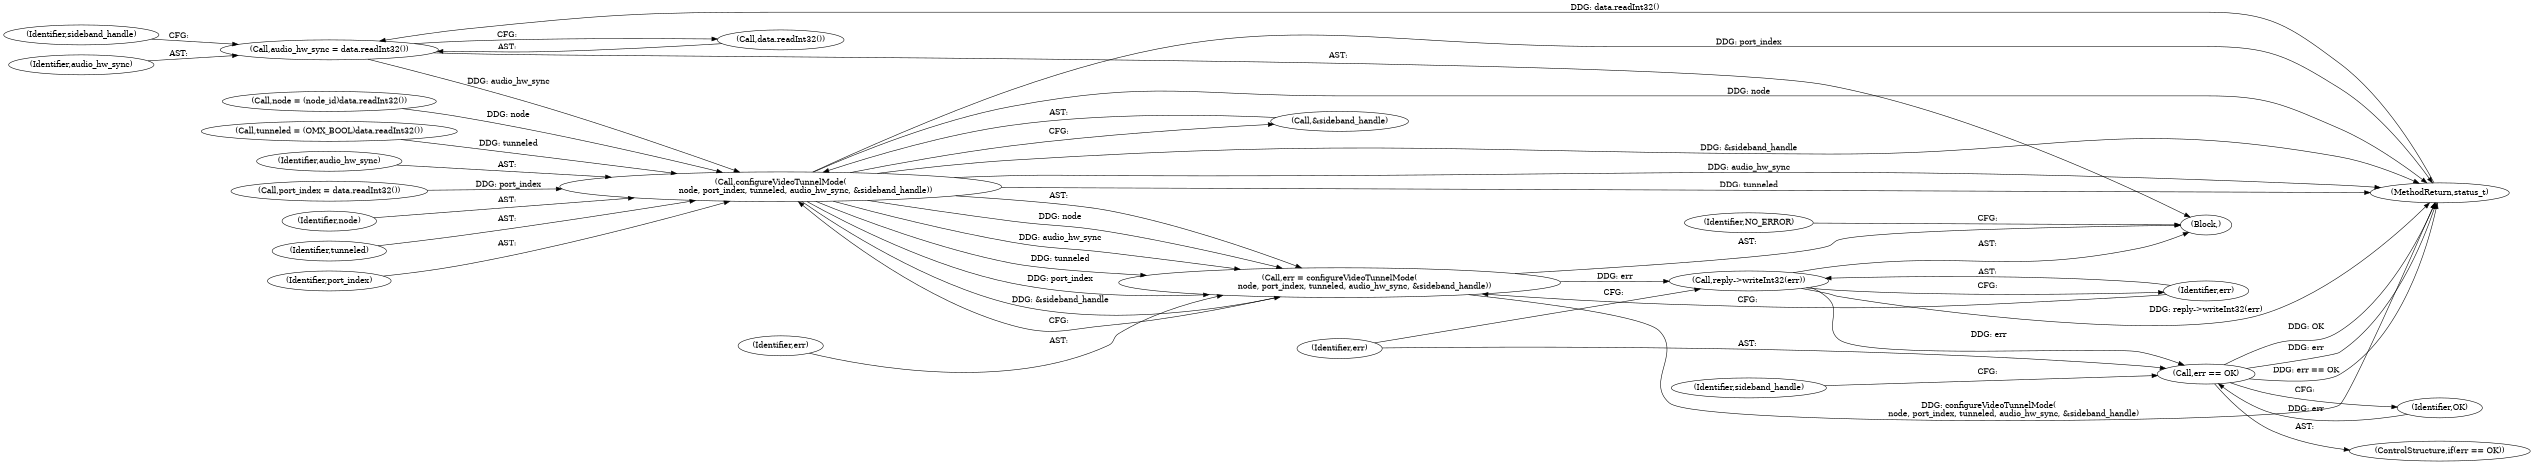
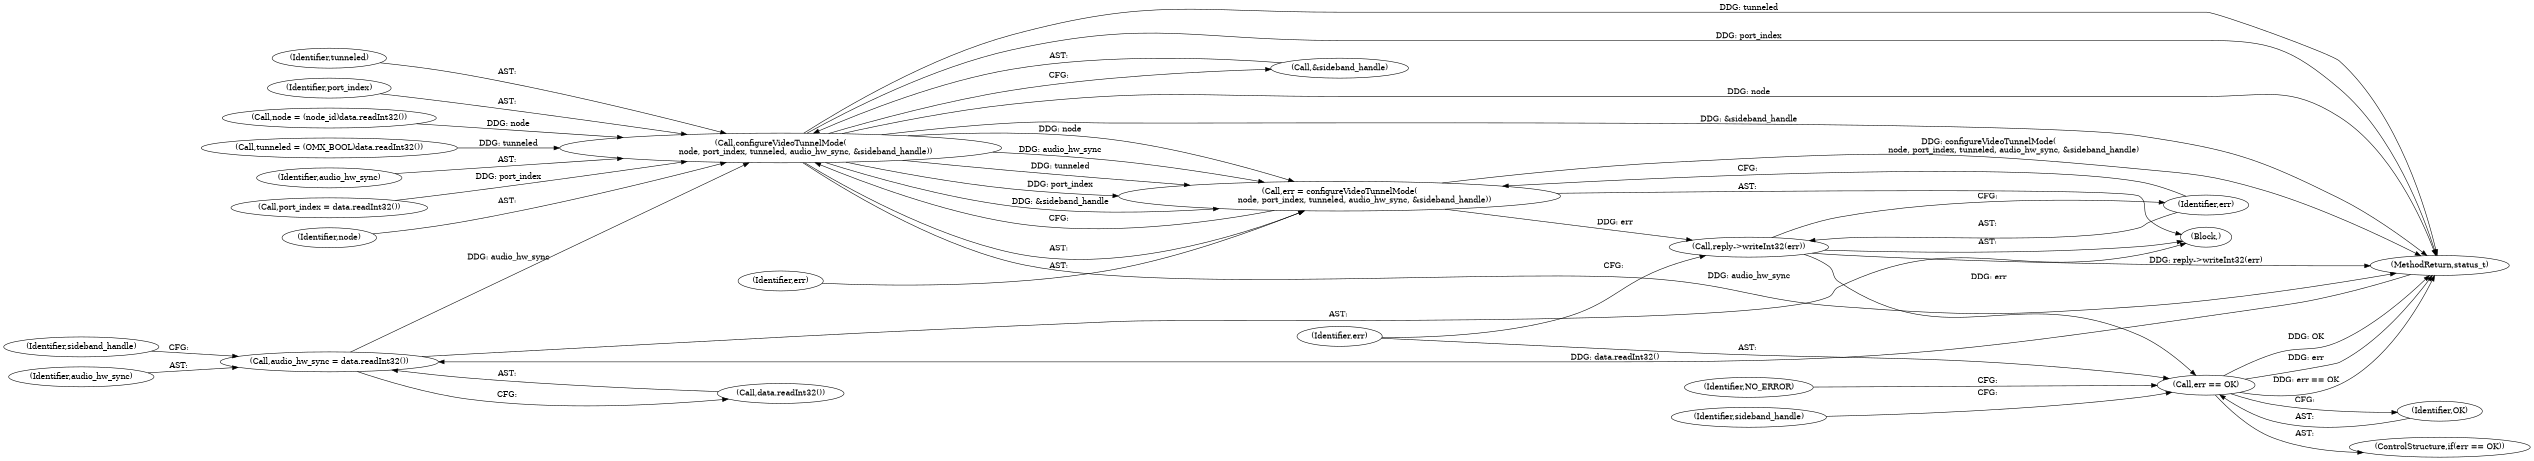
edge "(Identifier,NO_ERROR)" -> "(Block,)": now "(Identifier,NO_ERROR)" -> "(Call,err == OK)"
edge "(Identifier,OK)" -> "(Call,err == OK)": label "DDG: err" -> "AST: "
